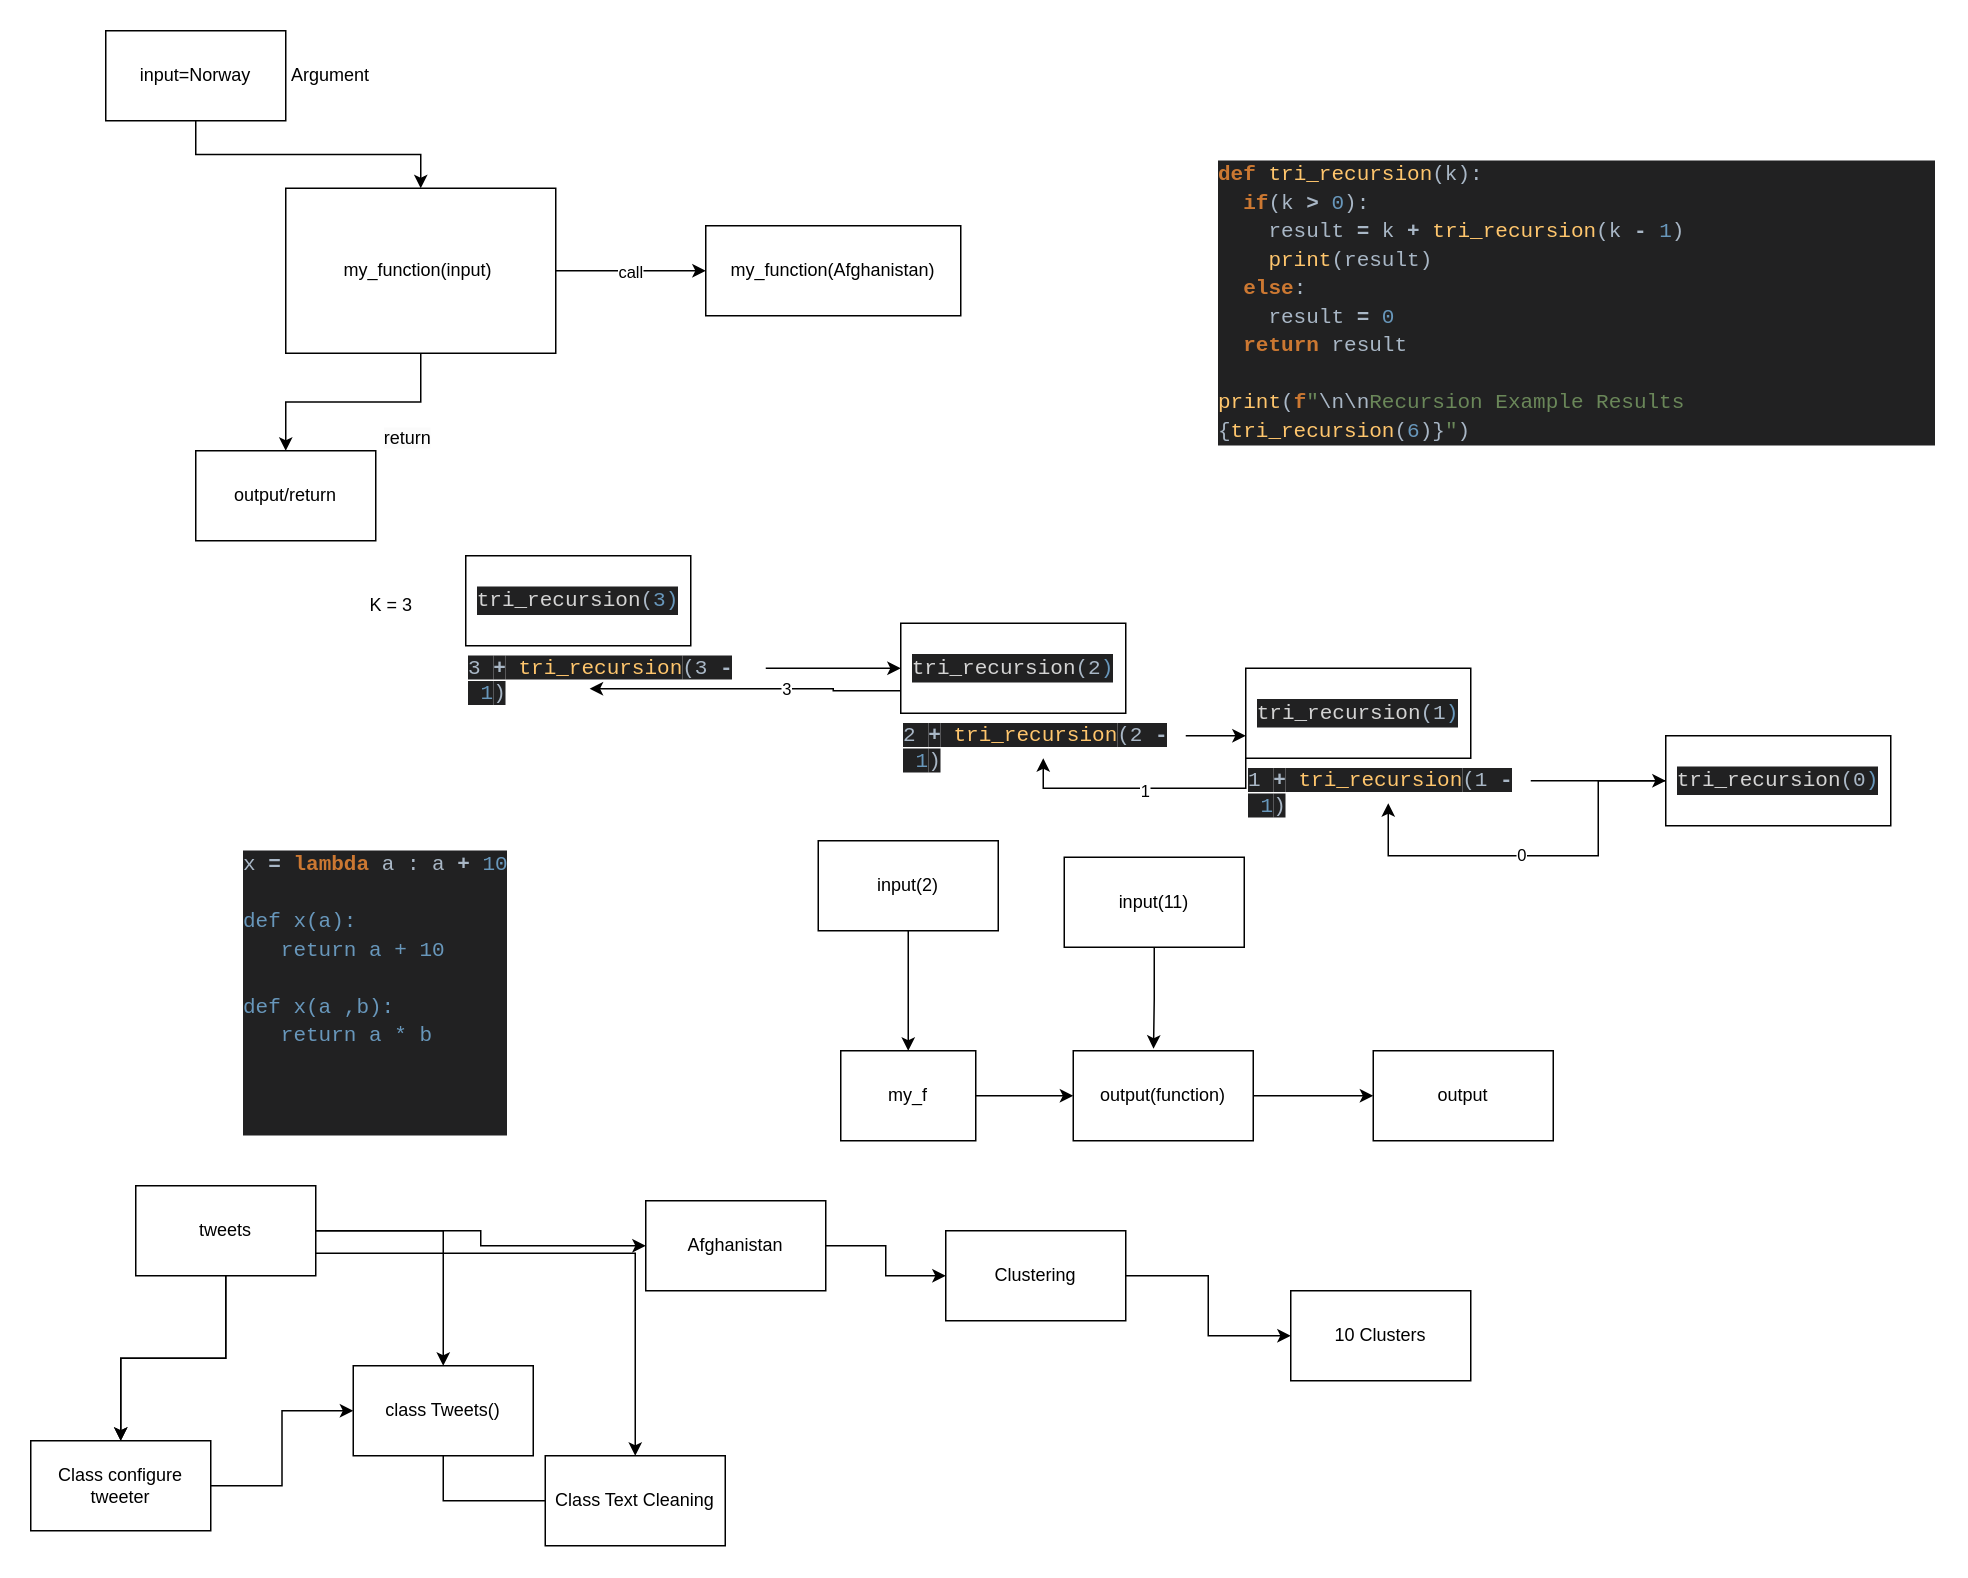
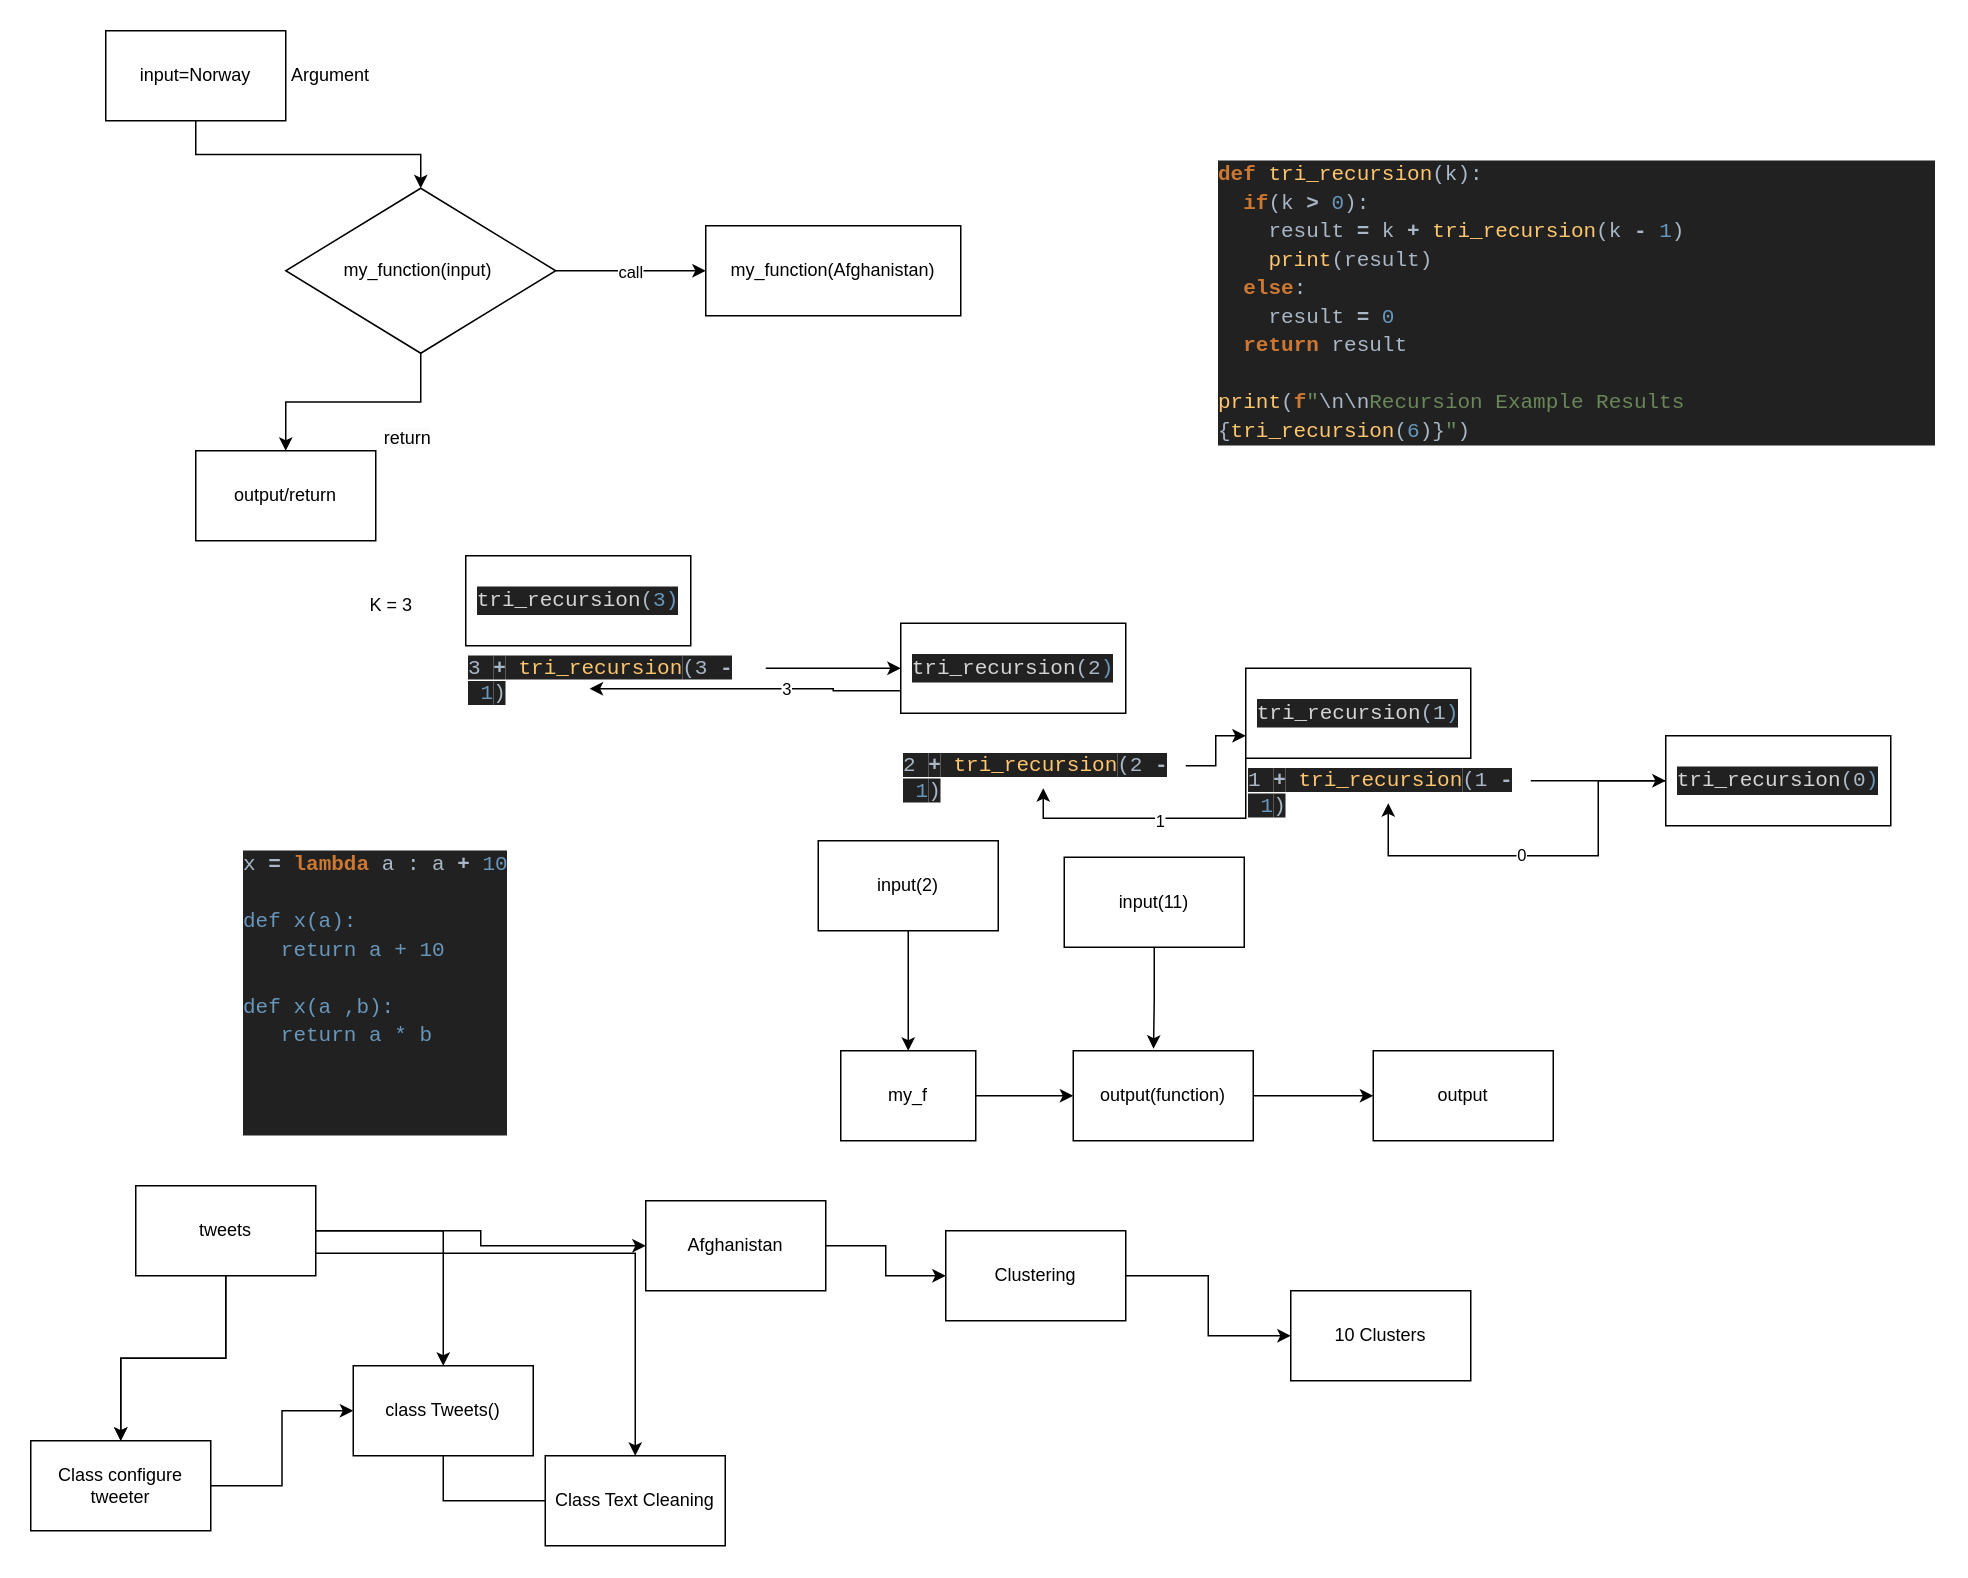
node "my_function(input)": shape rectangle -> diamond
node "2 + tri_recursion(2 - 1)": moved (1043, 736) -> (1043, 766)
